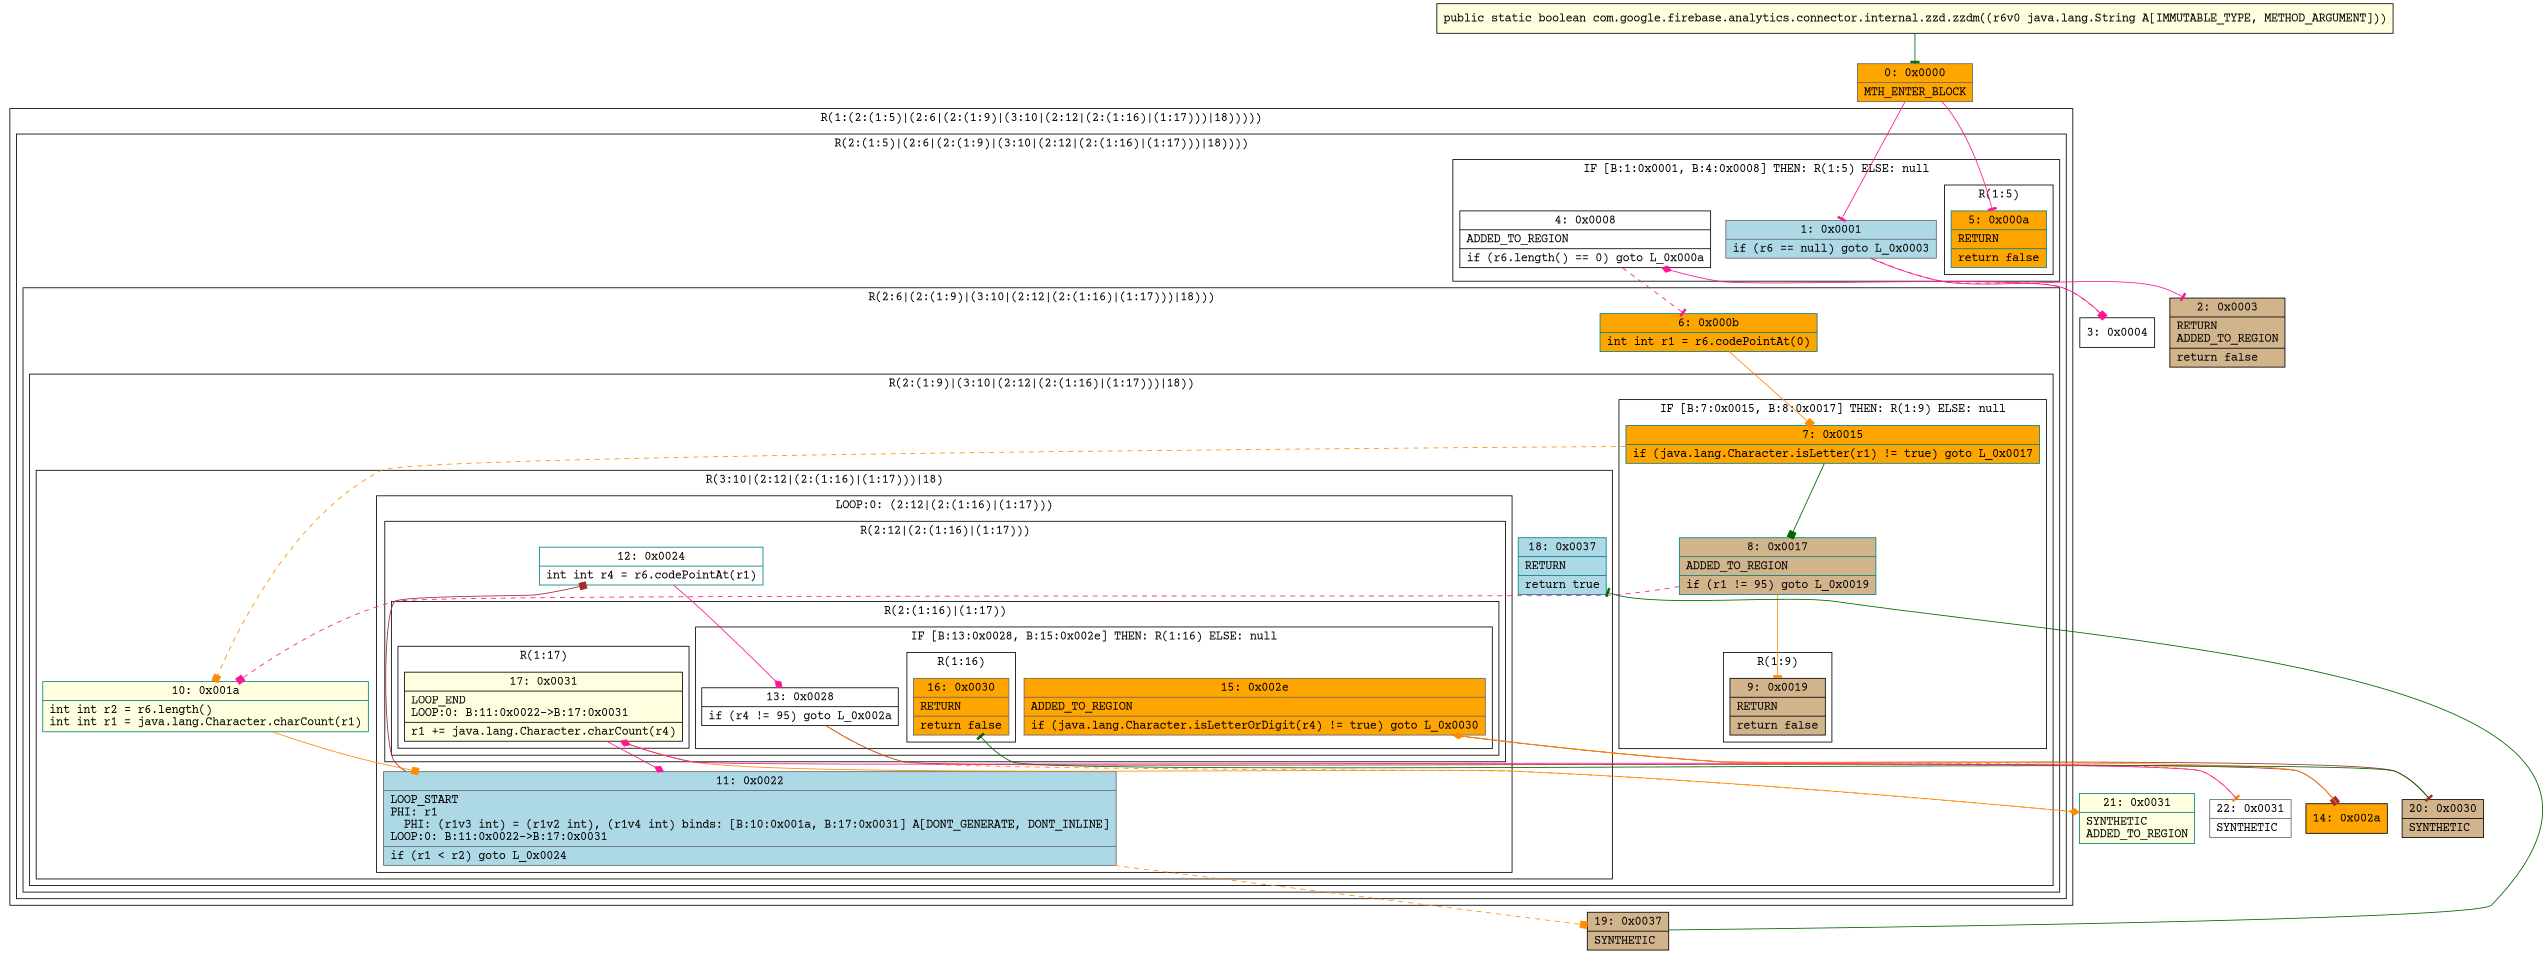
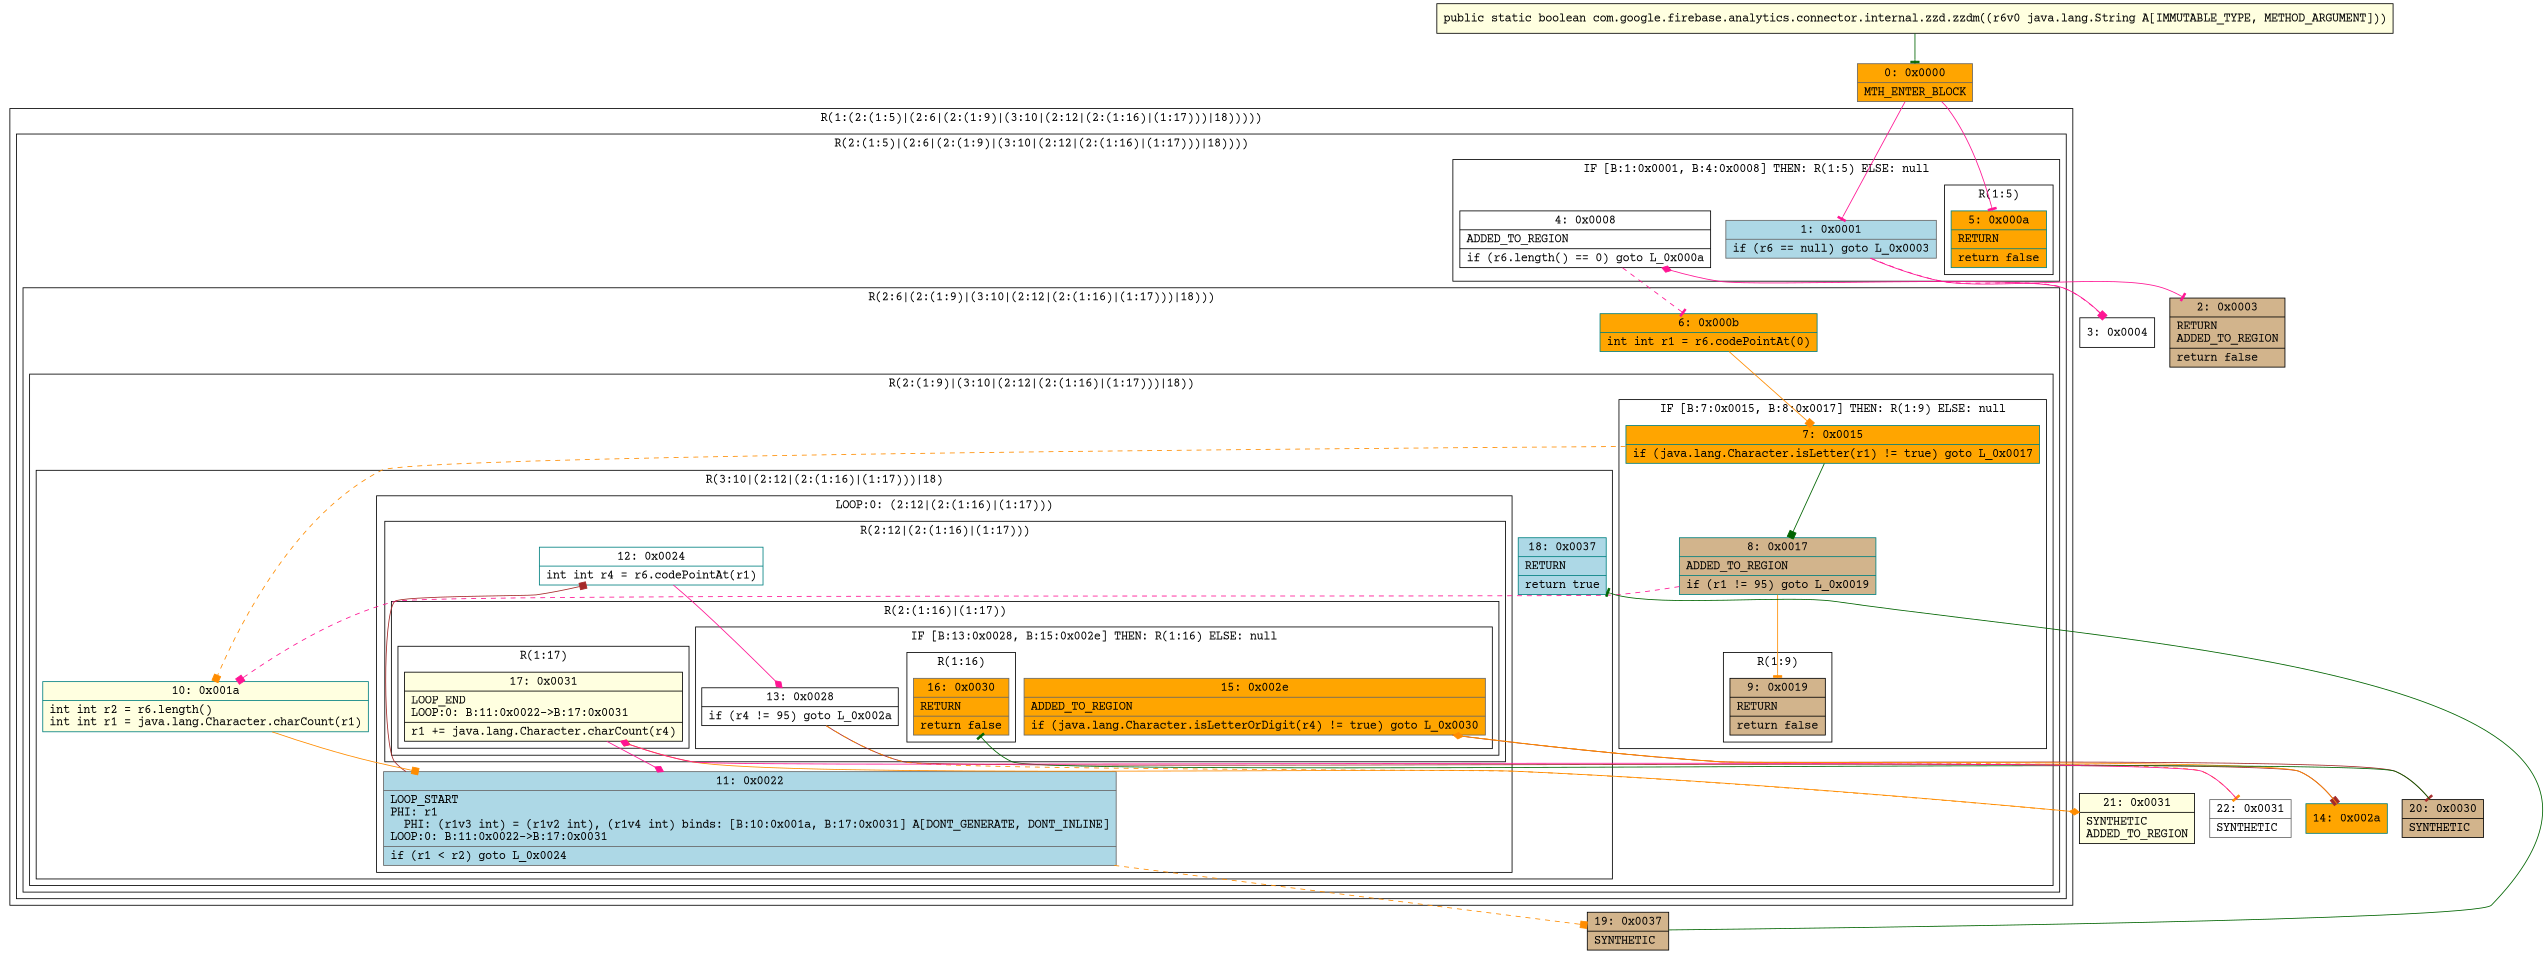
node "21: 0x0031": color teal -> black
node "14: 0x002a": color black -> teal
